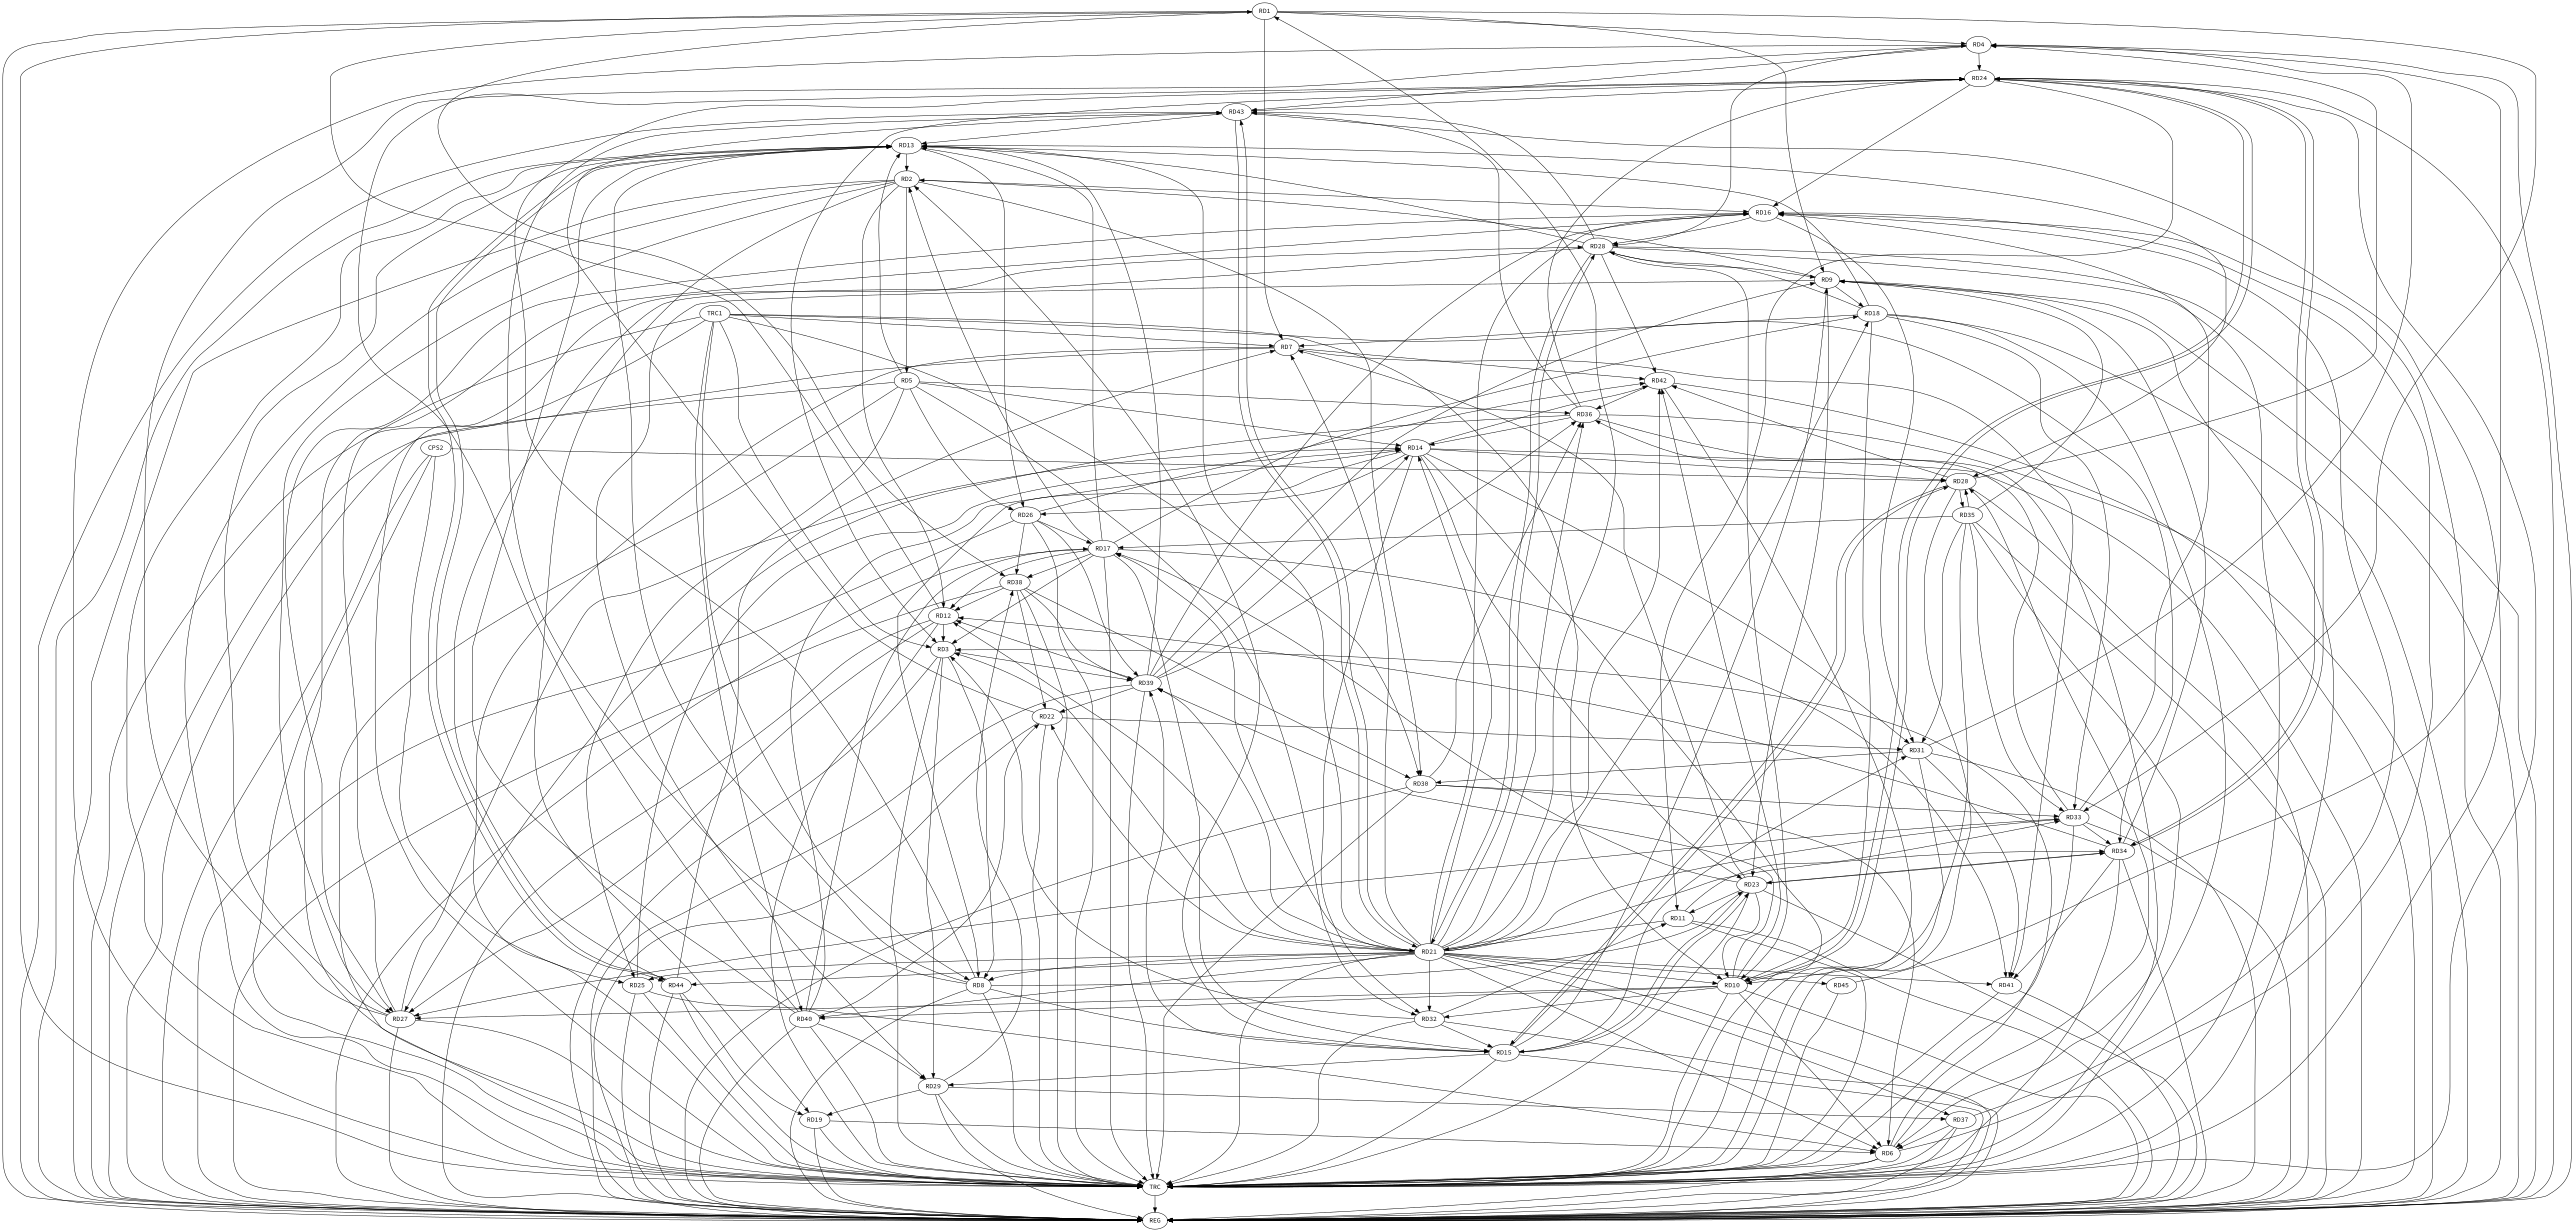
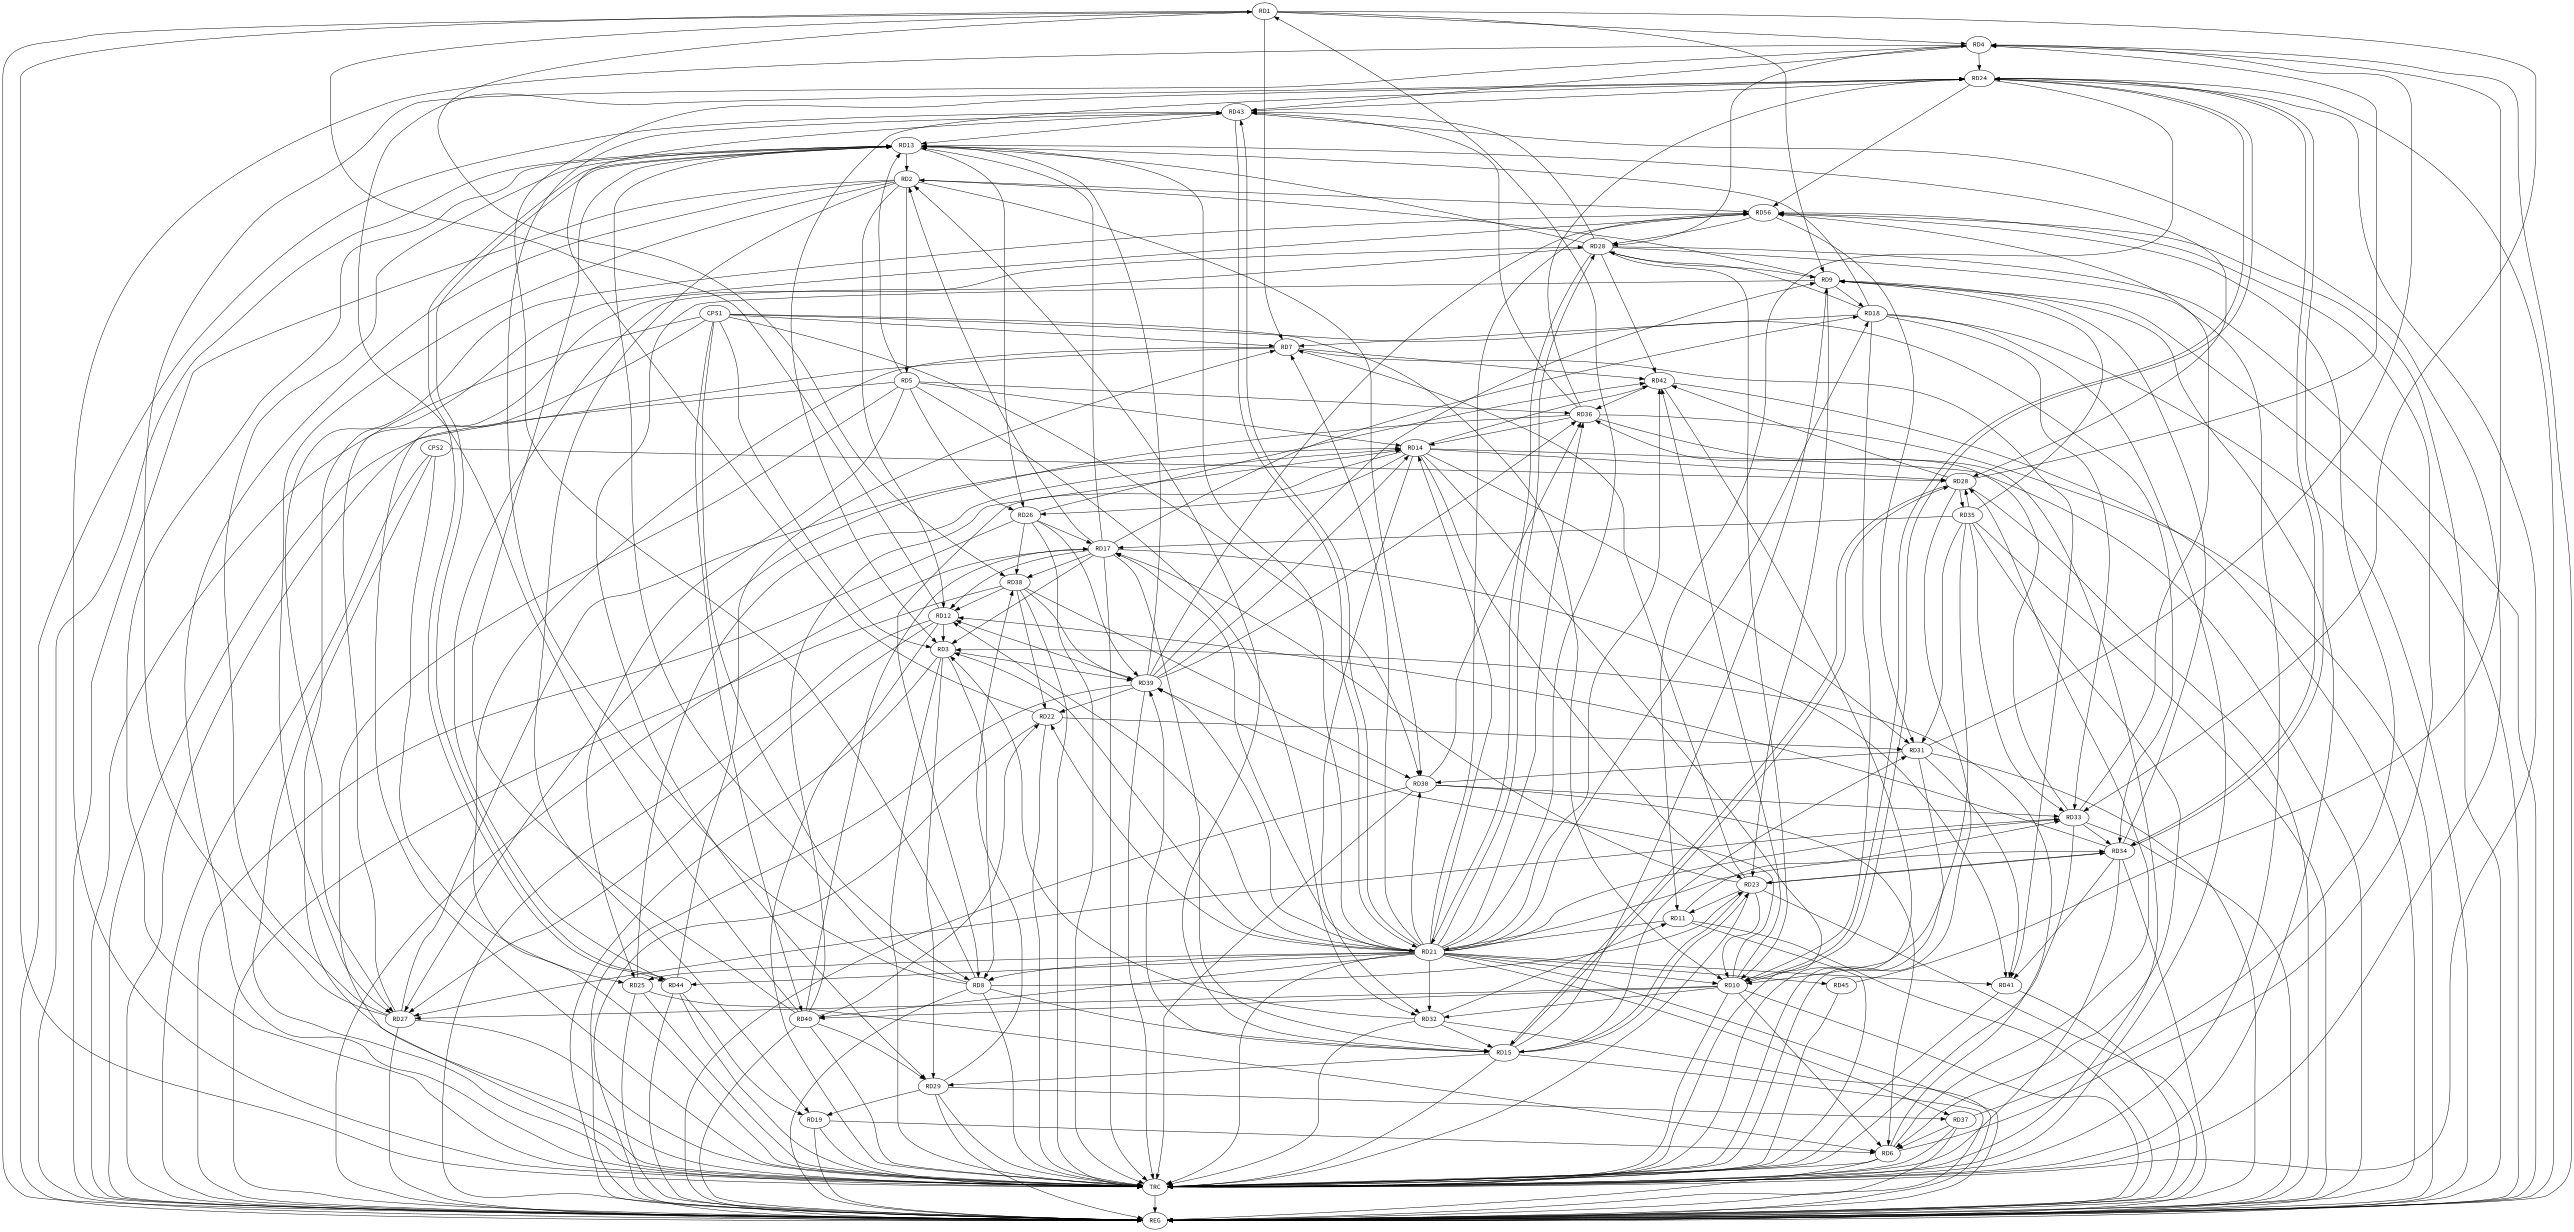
node "RD16": label "RD16" -> "RD56"
node "TRC1": label "TRC1" -> "CPS1"
edge "RD21" -> "RD6": now "RD21" -> "RD30"
